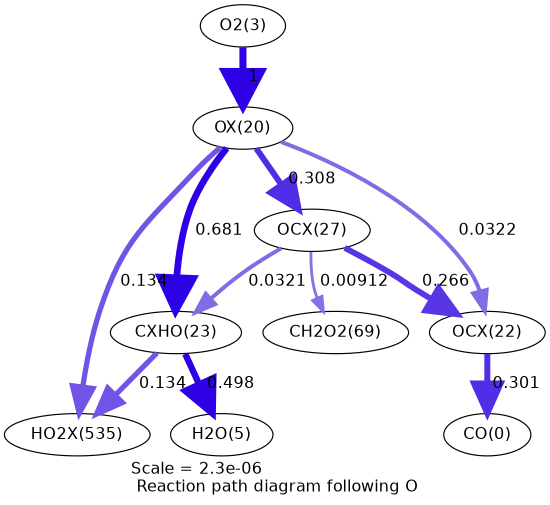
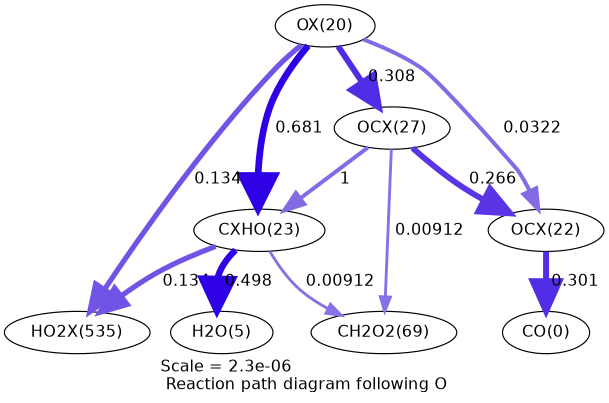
node "O2(3)": removed
edge "OCX(27)" -> "CXHO(23)": label " 0.0321" -> " 1"
edge "CXHO(23)" -> "CH2O2(69)": added, label "0.00912"
